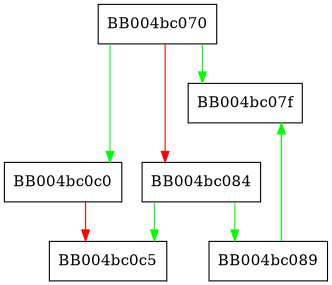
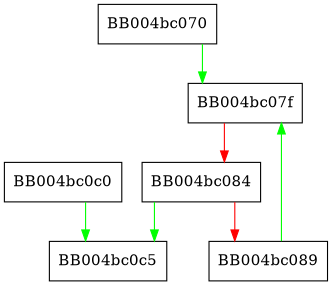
edge "BB004bc070" -> "BB004bc0c0": removed
edge "BB004bc070" -> "BB004bc084": now "BB004bc07f" -> "BB004bc084"
edge "BB004bc0c0" -> "BB004bc0c5": color red -> green
edge "BB004bc084" -> "BB004bc089": color green -> red
